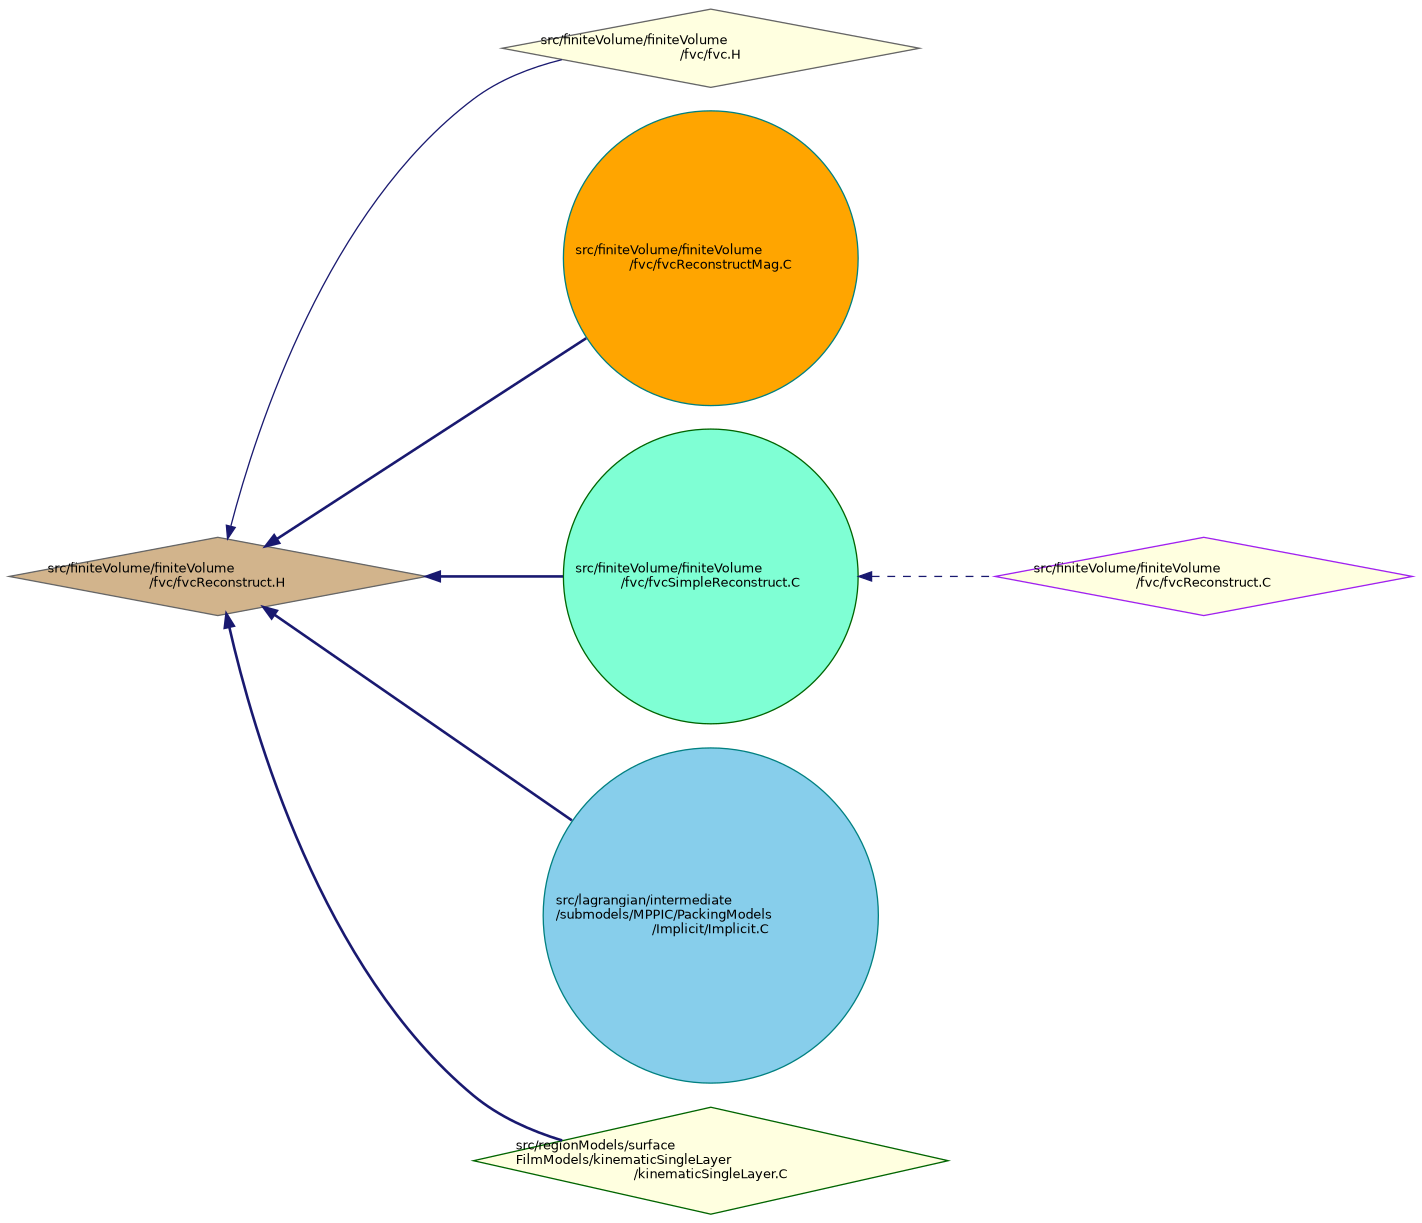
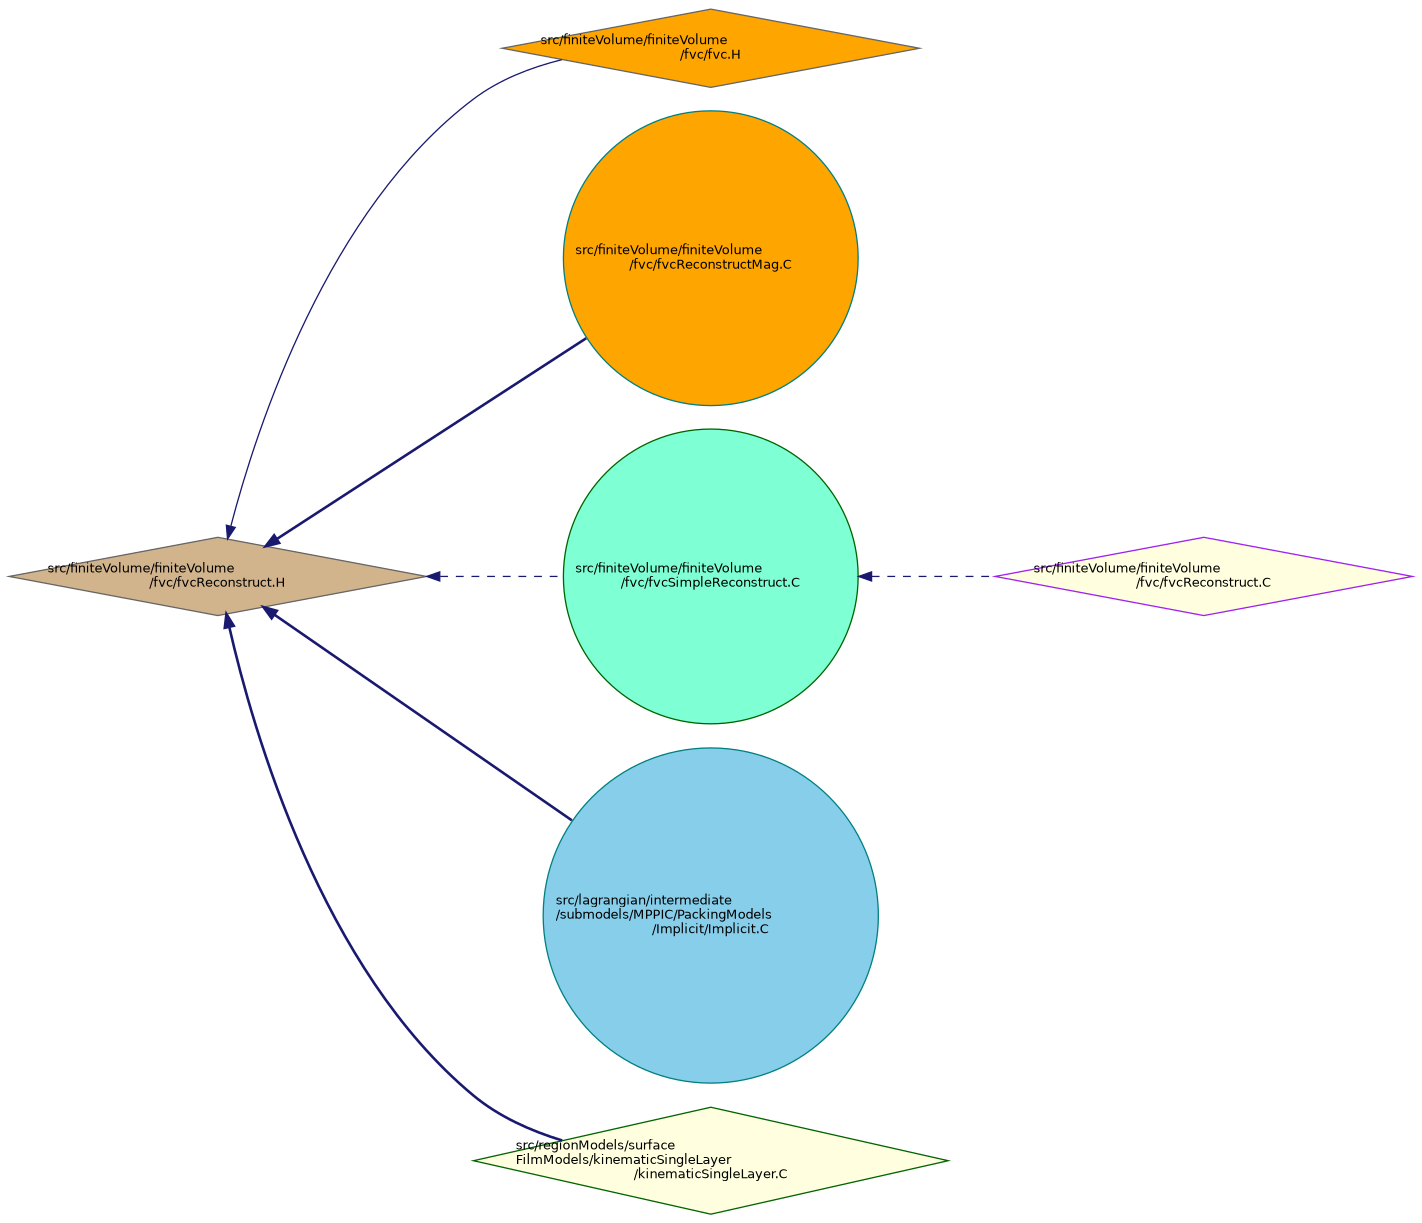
node "src/finiteVolume/finiteVolume /fvc/fvc.H": fillcolor lightyellow -> orange
edge "src/finiteVolume/finiteVolume /fvc/fvcSimpleReconstruct.C" -> "src/finiteVolume/finiteVolume /fvc/fvcReconstruct.H": style bold -> dashed
